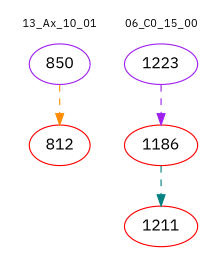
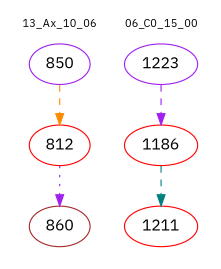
cluster "13_Ax_10_01": label "13_Ax_10_01" -> "13_Ax_10_06"
node "860": added
